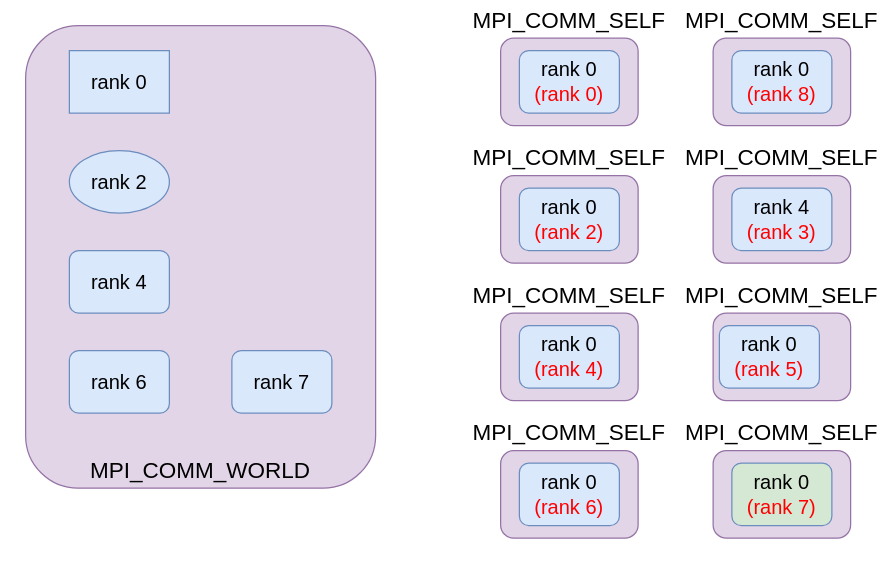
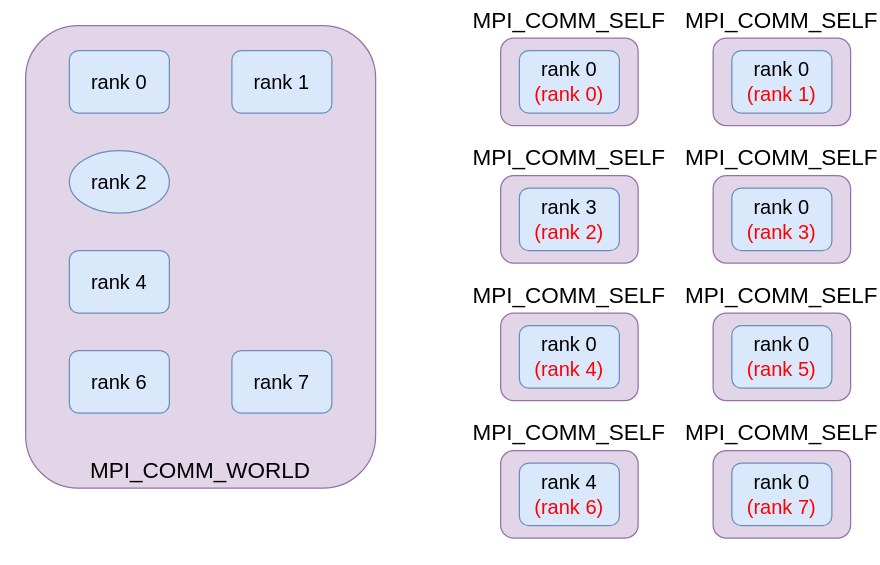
node "rank 0": shape rectangle -> rounded rectangle
node "rank 1": added
node "rank 0 (rank 8)": label "rank 0 (rank 8)" -> "rank 0 (rank 1)"
node "rank 0 (rank 2)": label "rank 0 (rank 2)" -> "rank 3 (rank 2)"
node "rank 4 (rank 3)": label "rank 4 (rank 3)" -> "rank 0 (rank 3)"
node "rank 0 (rank 5)": moved (769, 357) -> (782, 357)
node "rank 0 (rank 6)": label "rank 0 (rank 6)" -> "rank 4 (rank 6)"
node "rank 0 (rank 7)": fillcolor #d5e8d4 -> #dae8fc
